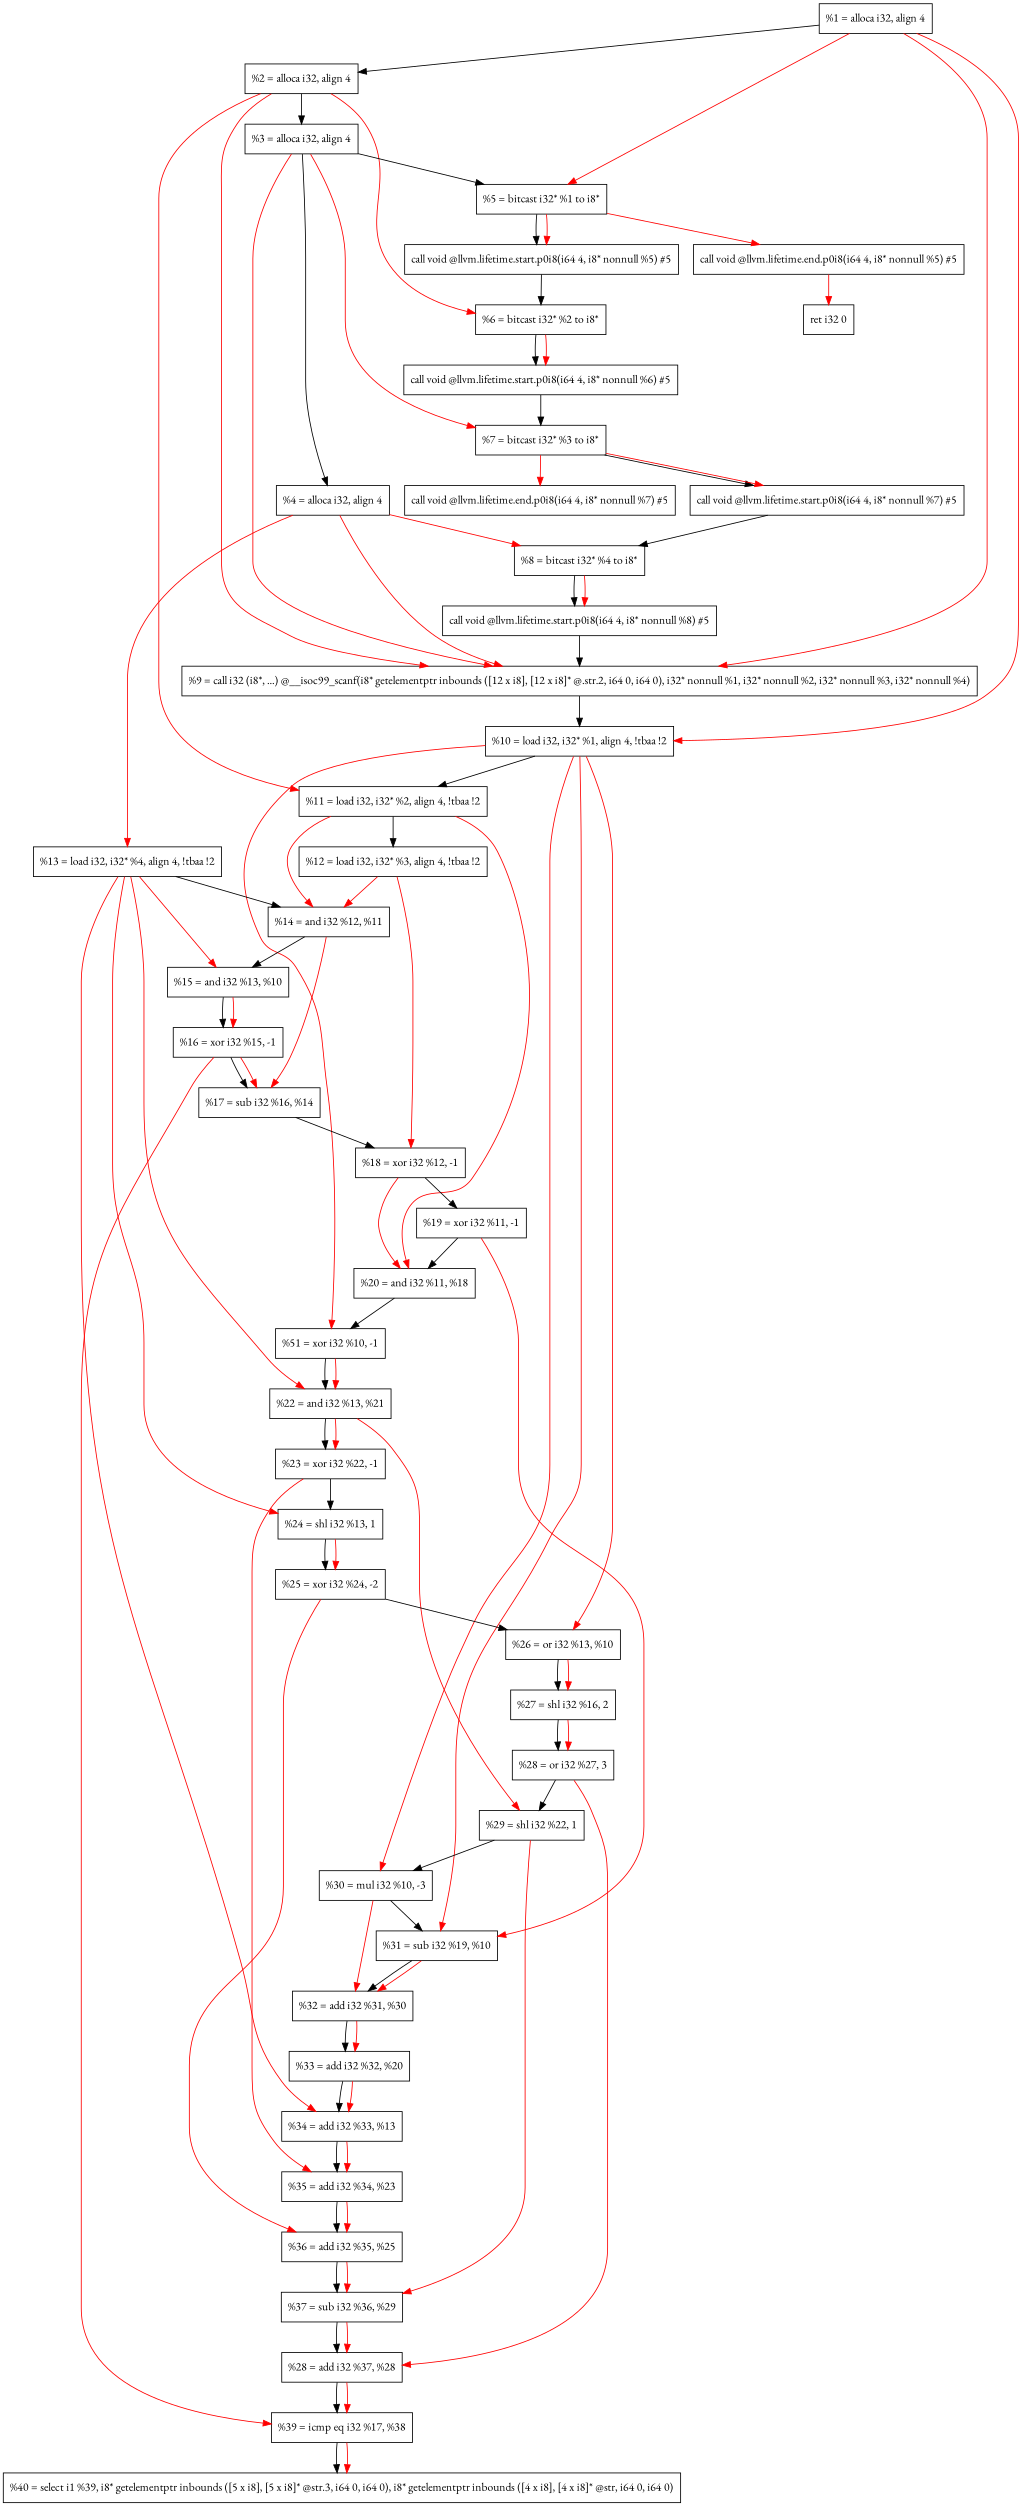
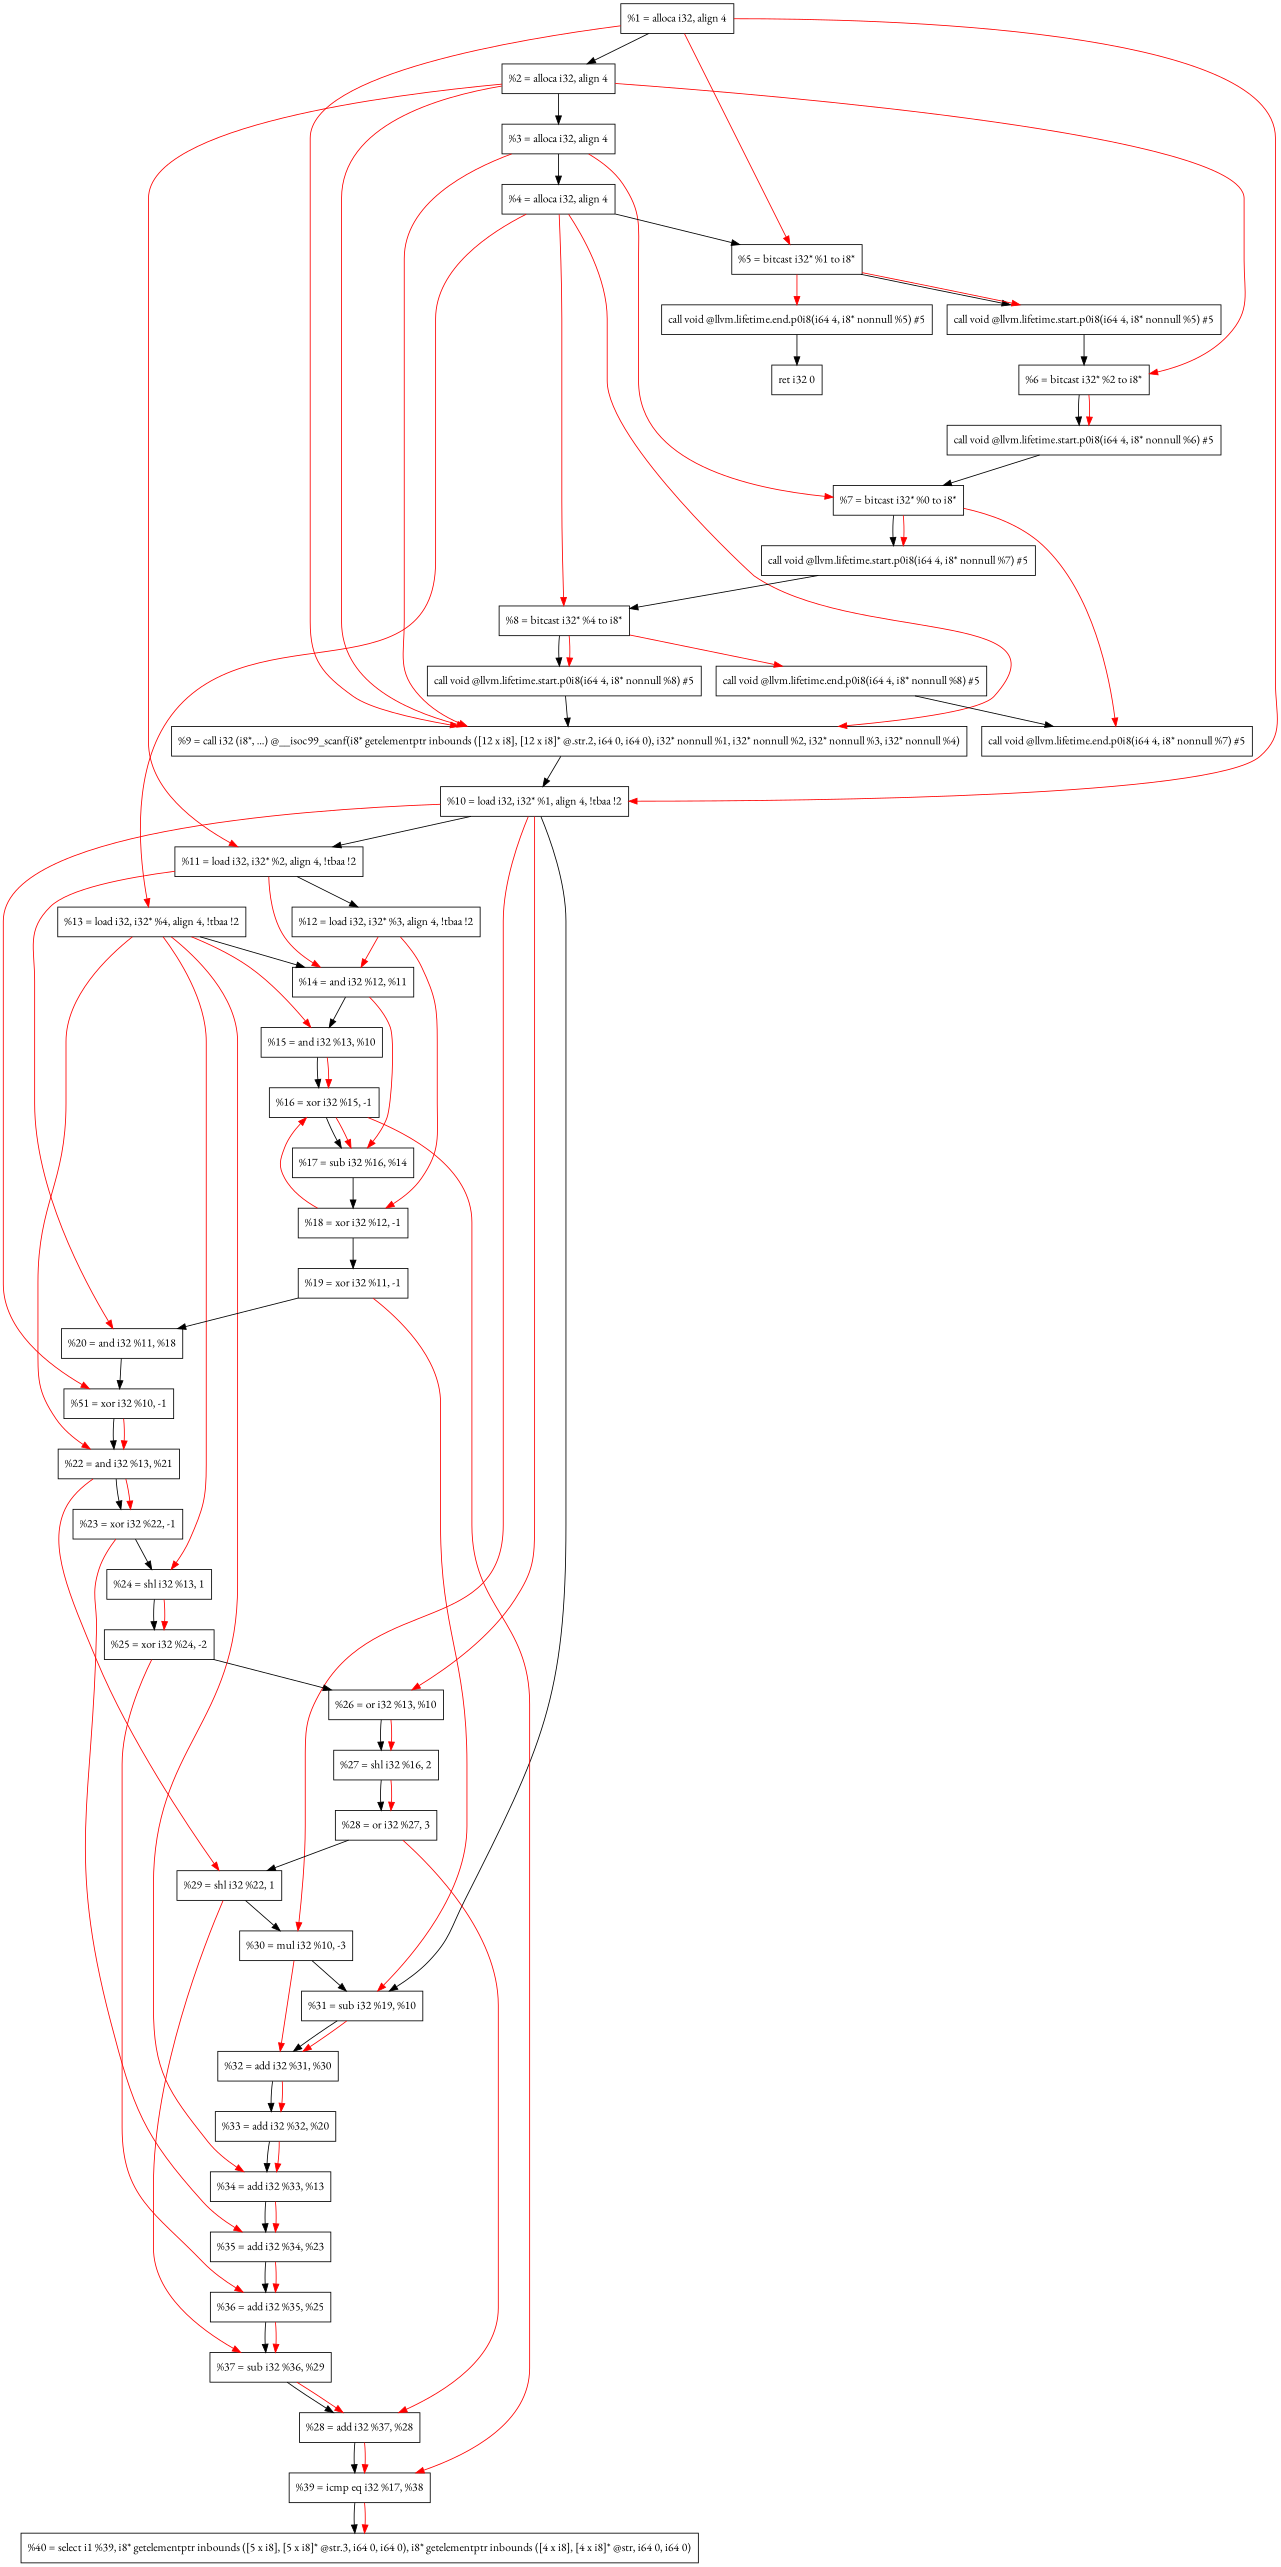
edge "%3 = alloca i32, align 4" -> "%5 = bitcast i32* %1 to i8*": now "%4 = alloca i32, align 4" -> "%5 = bitcast i32* %1 to i8*"
edge "call void @llvm.lifetime.end.p0i8(i64 4, i8* nonnull %5) #5" -> "ret i32 0": color red -> black
node "%7 = bitcast i32* %3 to i8*": label "%7 = bitcast i32* %3 to i8*" -> "%7 = bitcast i32* %0 to i8*"
node "call void @llvm.lifetime.end.p0i8(i64 4, i8* nonnull %8) #5": added
edge "%18 = xor i32 %12, -1" -> "%20 = and i32 %11, %18": now "%18 = xor i32 %12, -1" -> "%16 = xor i32 %15, -1"
edge "%10 = load i32, i32* %1, align 4, !tbaa !2" -> "%31 = sub i32 %19, %10": color red -> black
